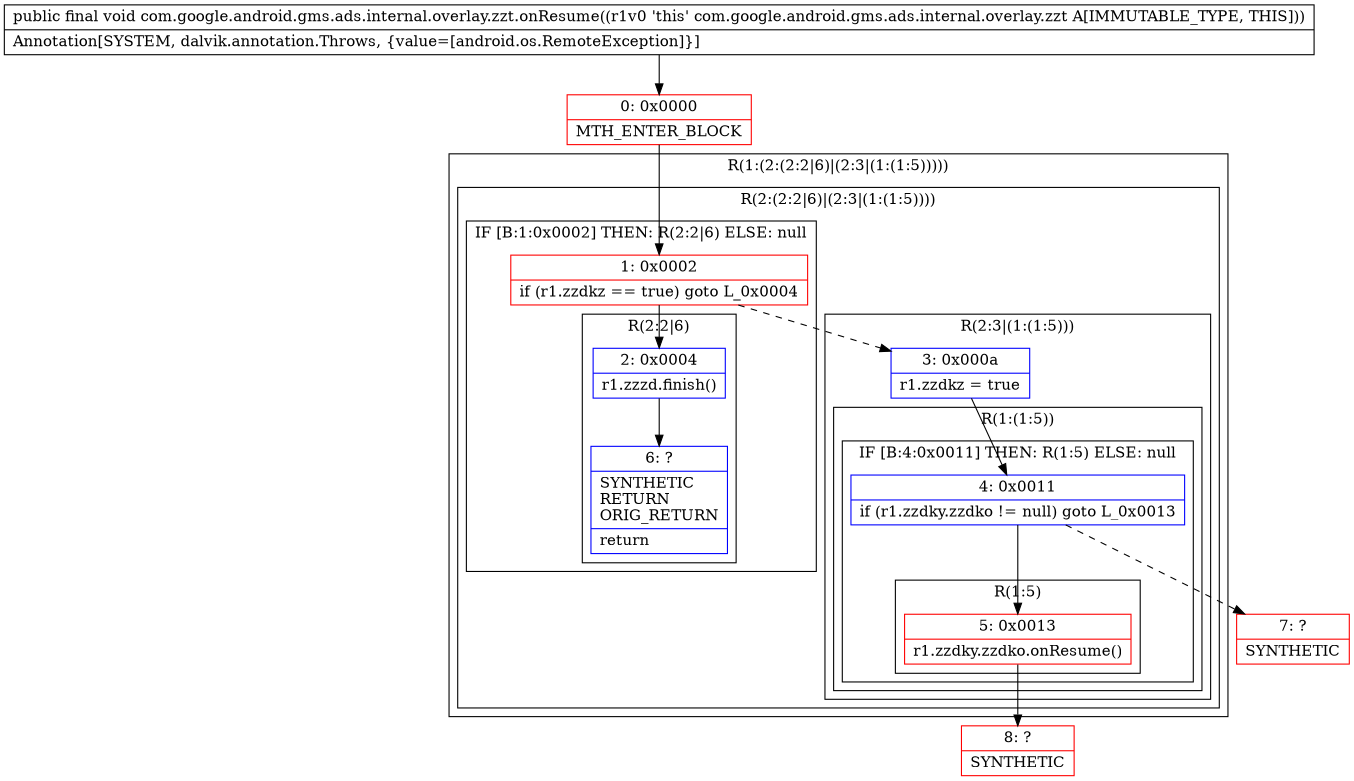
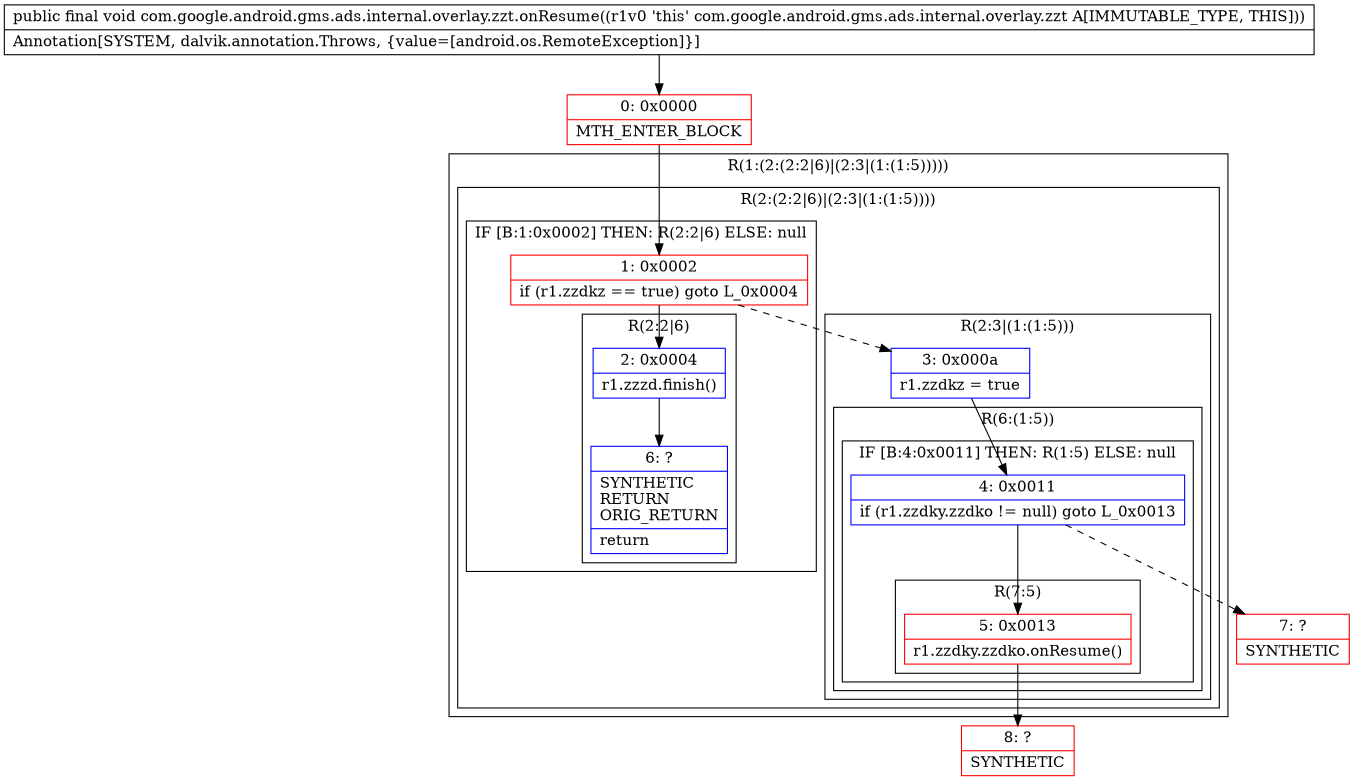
cluster "R(1:(1:5))": label "R(1:(1:5))" -> "R(6:(1:5))"
cluster "R(1:5)": label "R(1:5)" -> "R(7:5)"
